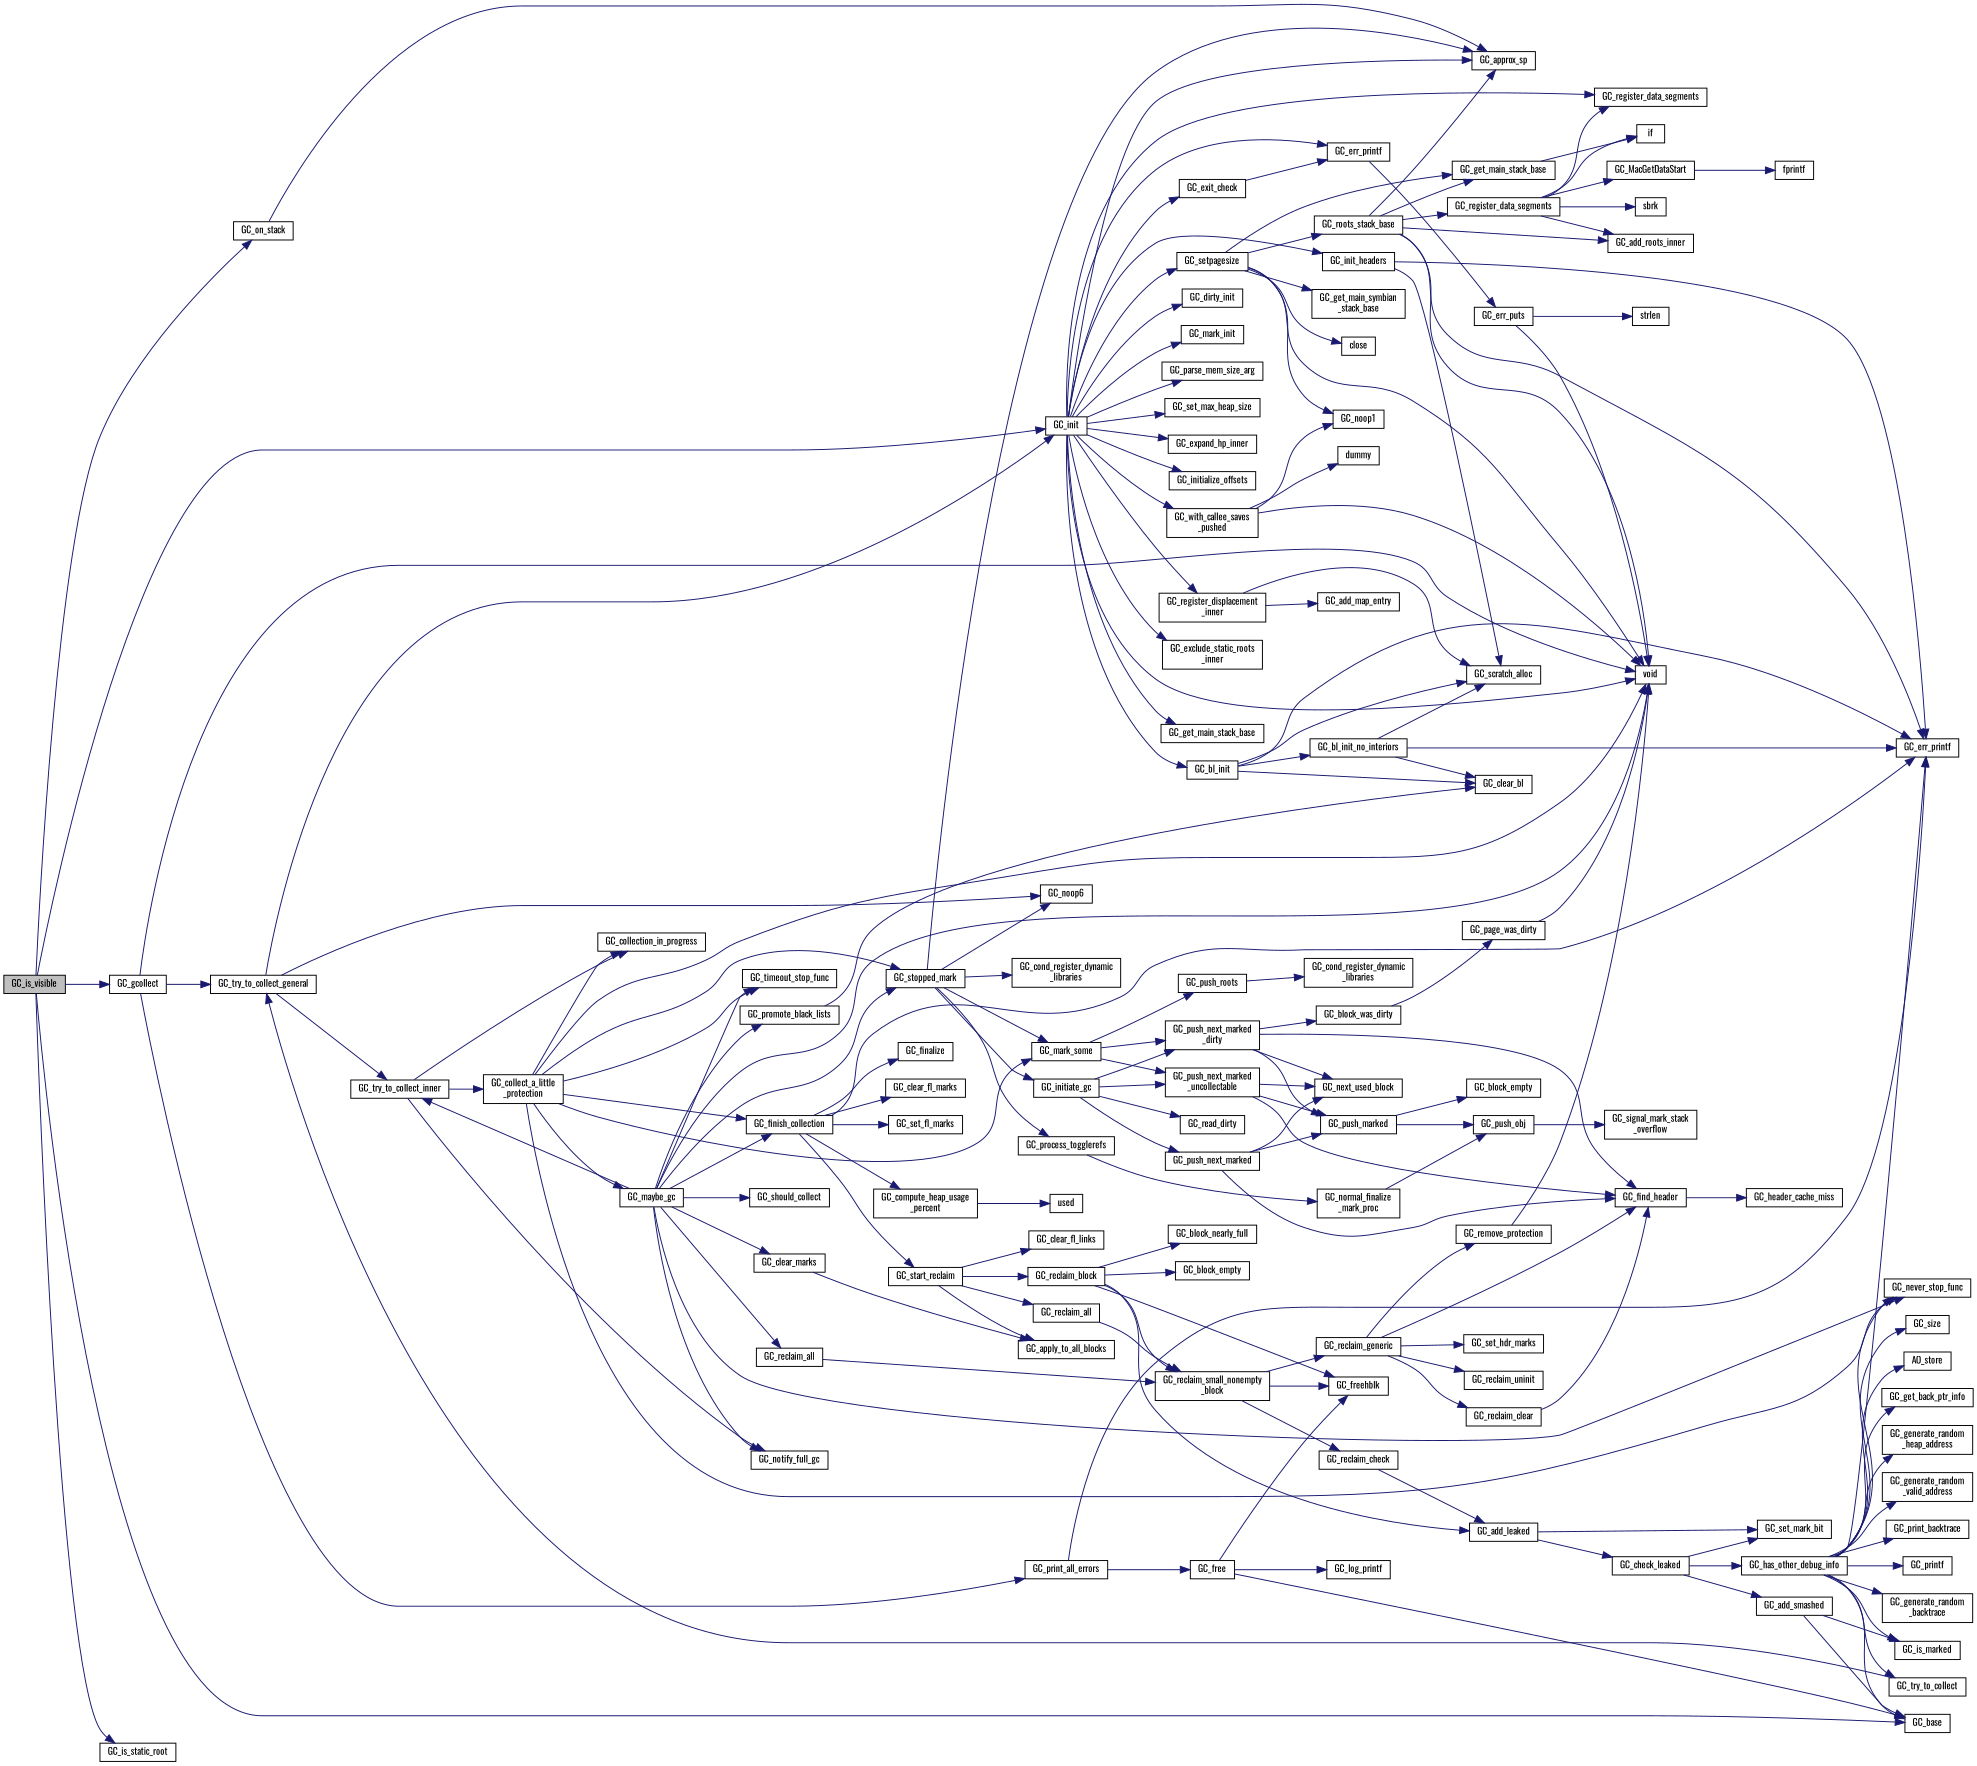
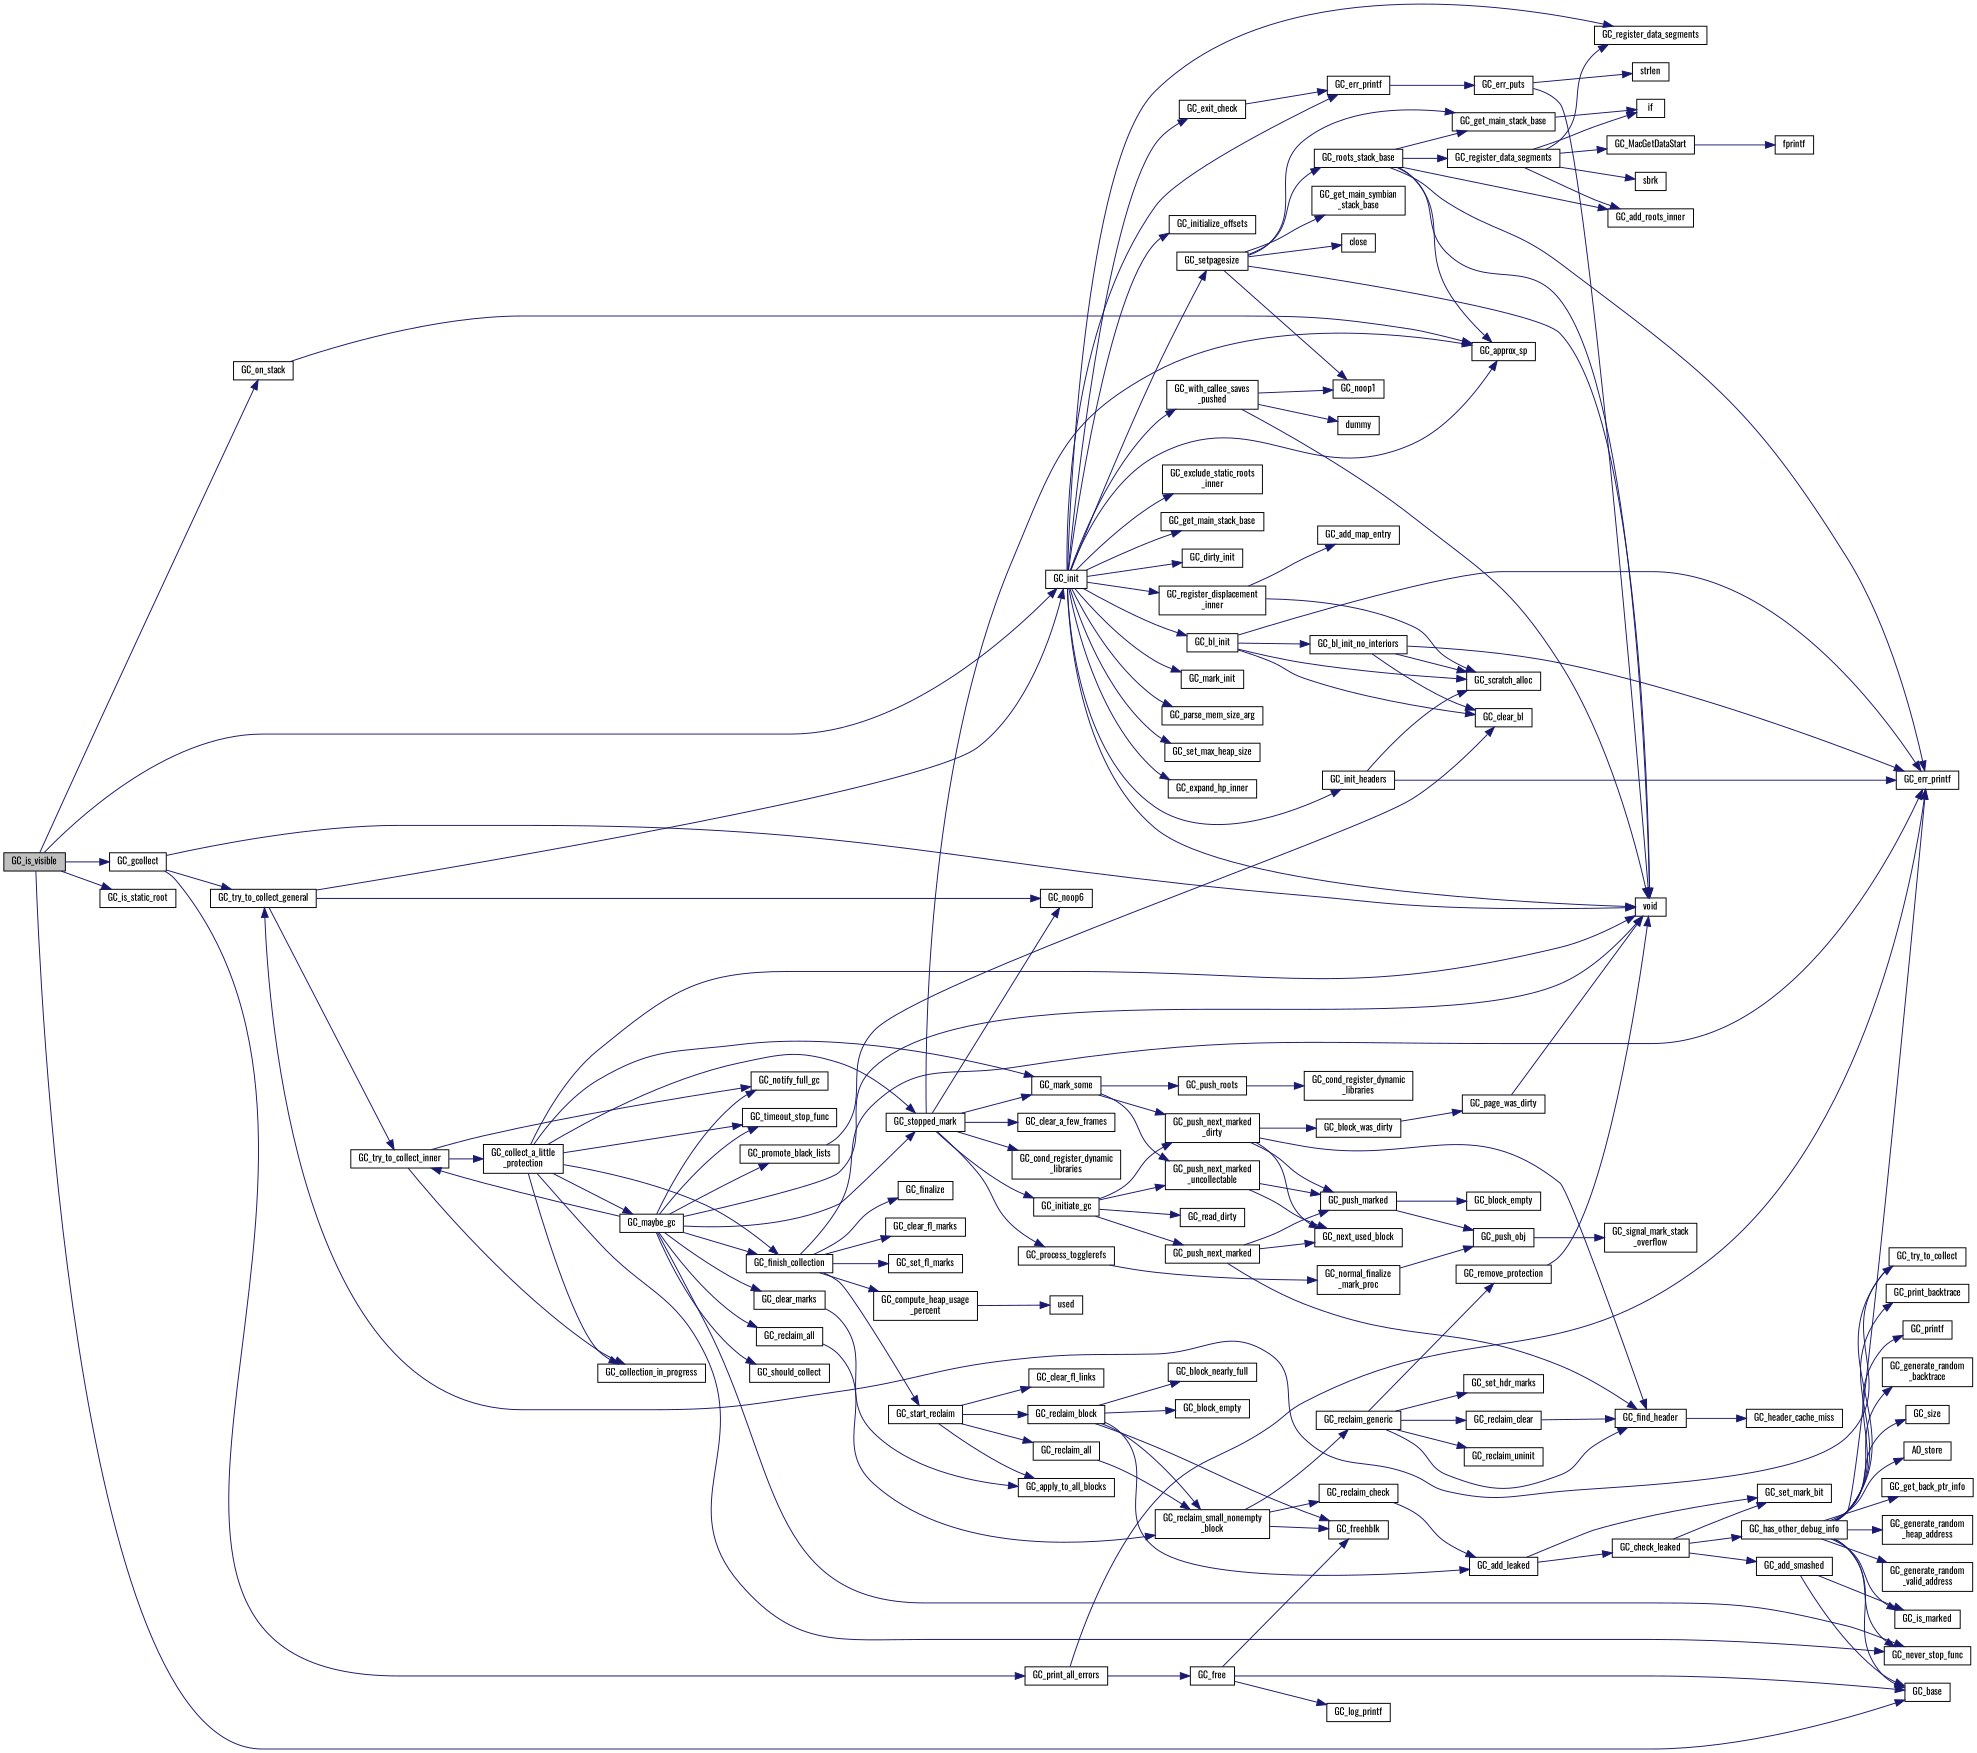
node "GC_clear_a_few_frames": added
edge "GC_push_next_marked _uncollectable" -> "GC_find_header": removed
